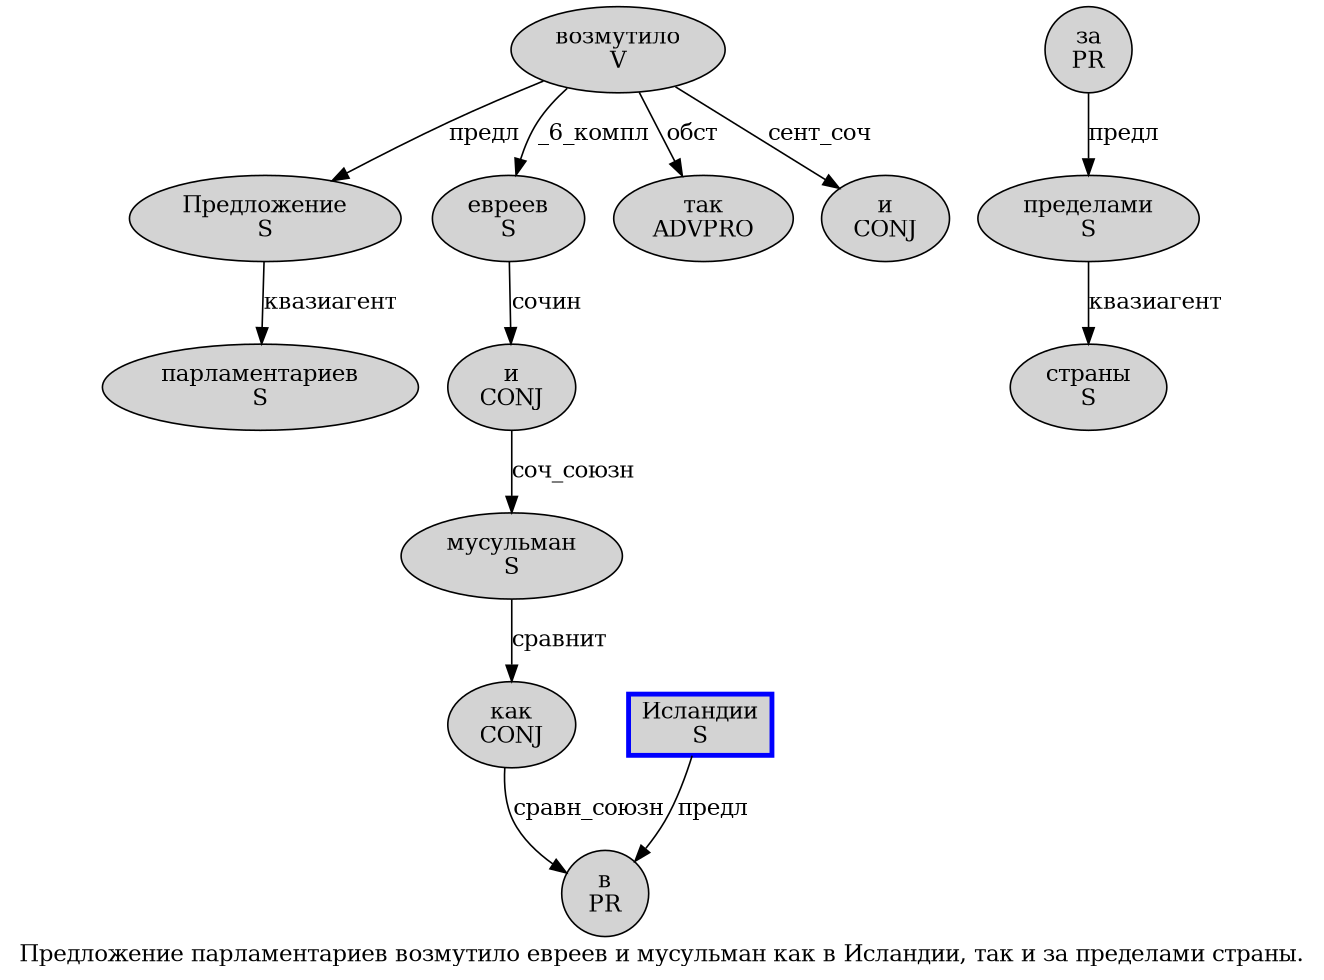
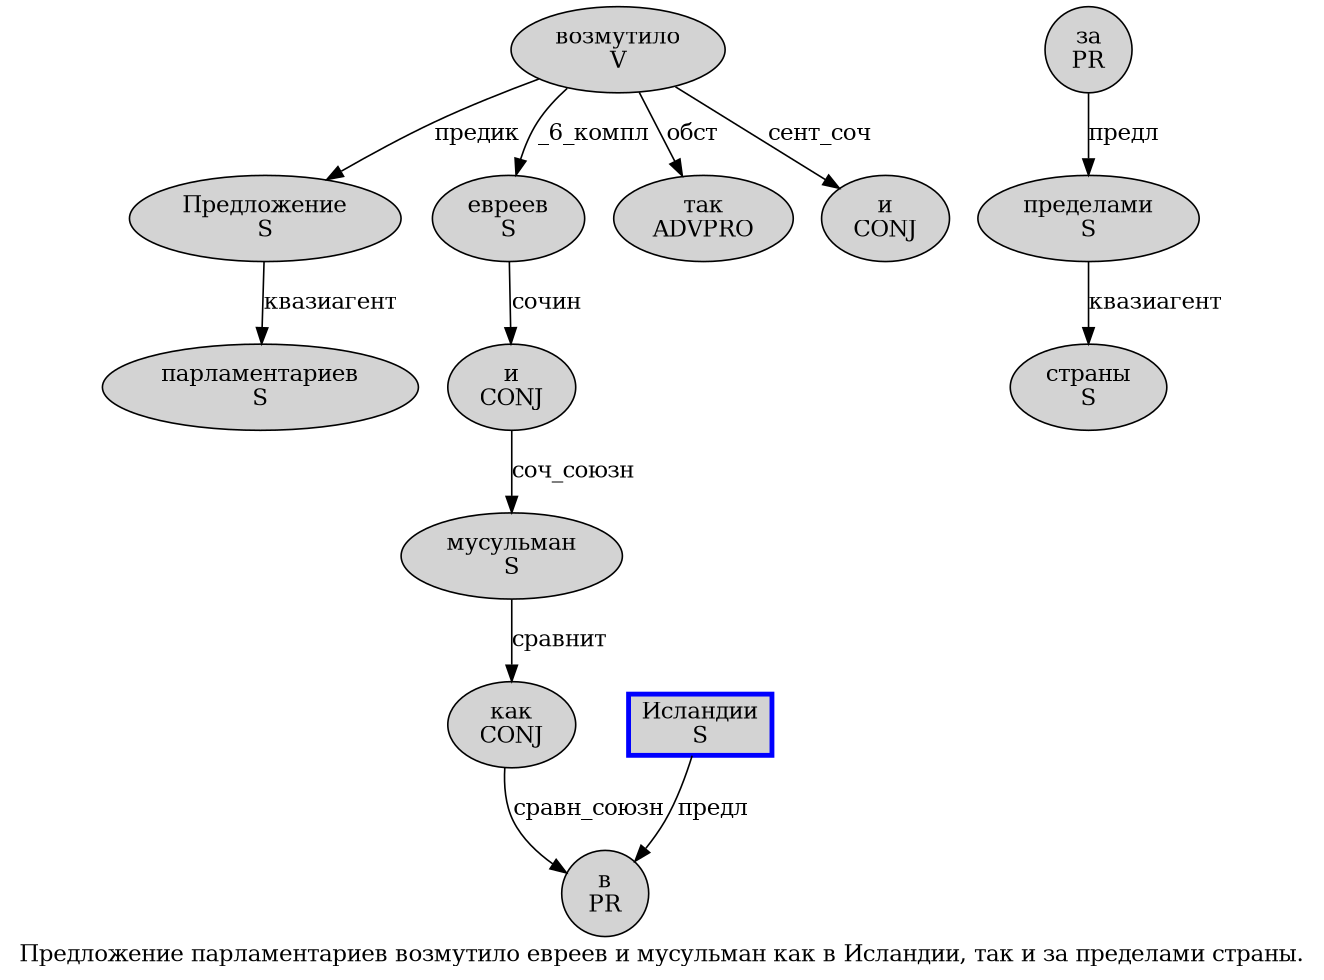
edge "возмутило V" -> "Предложение S": label "предл" -> "предик"
